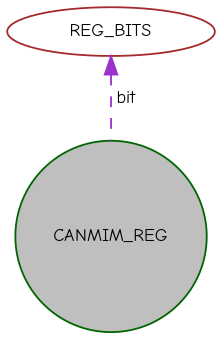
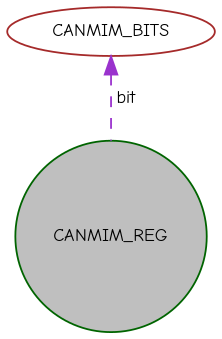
node "REG_BITS": label "REG_BITS" -> "CANMIM_BITS"
